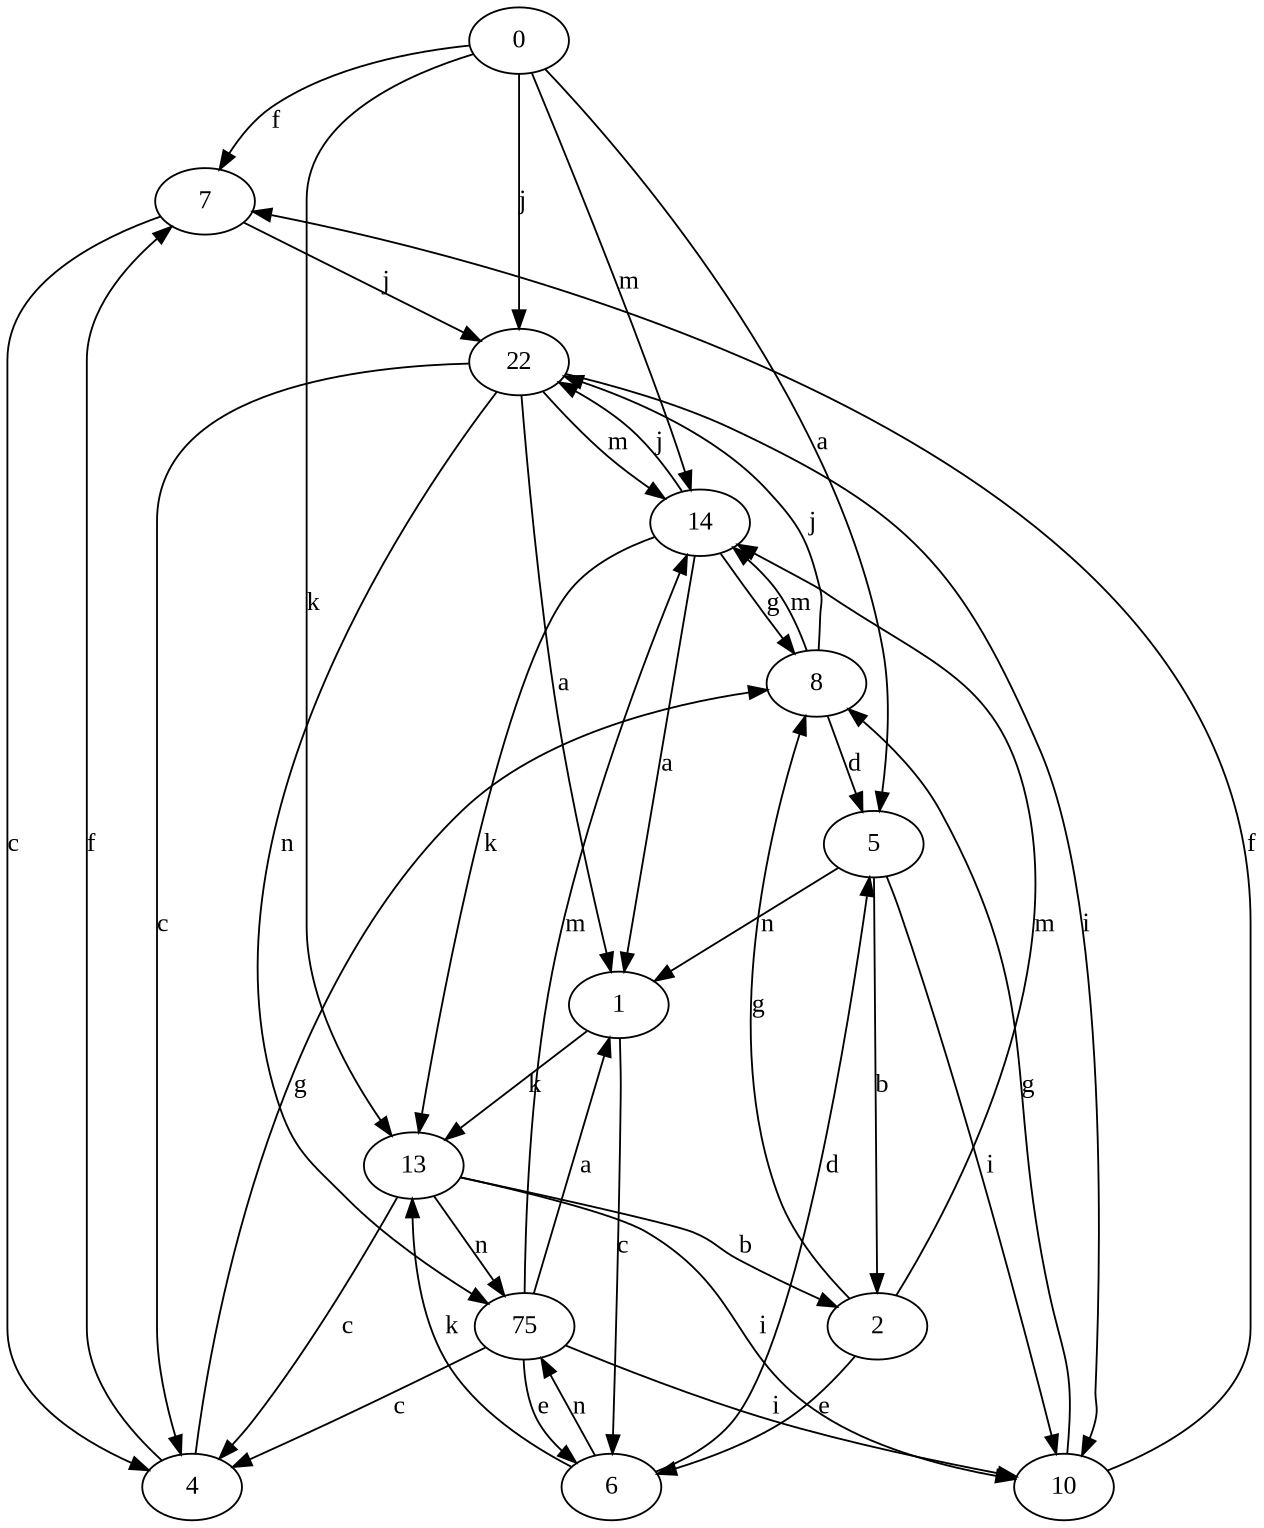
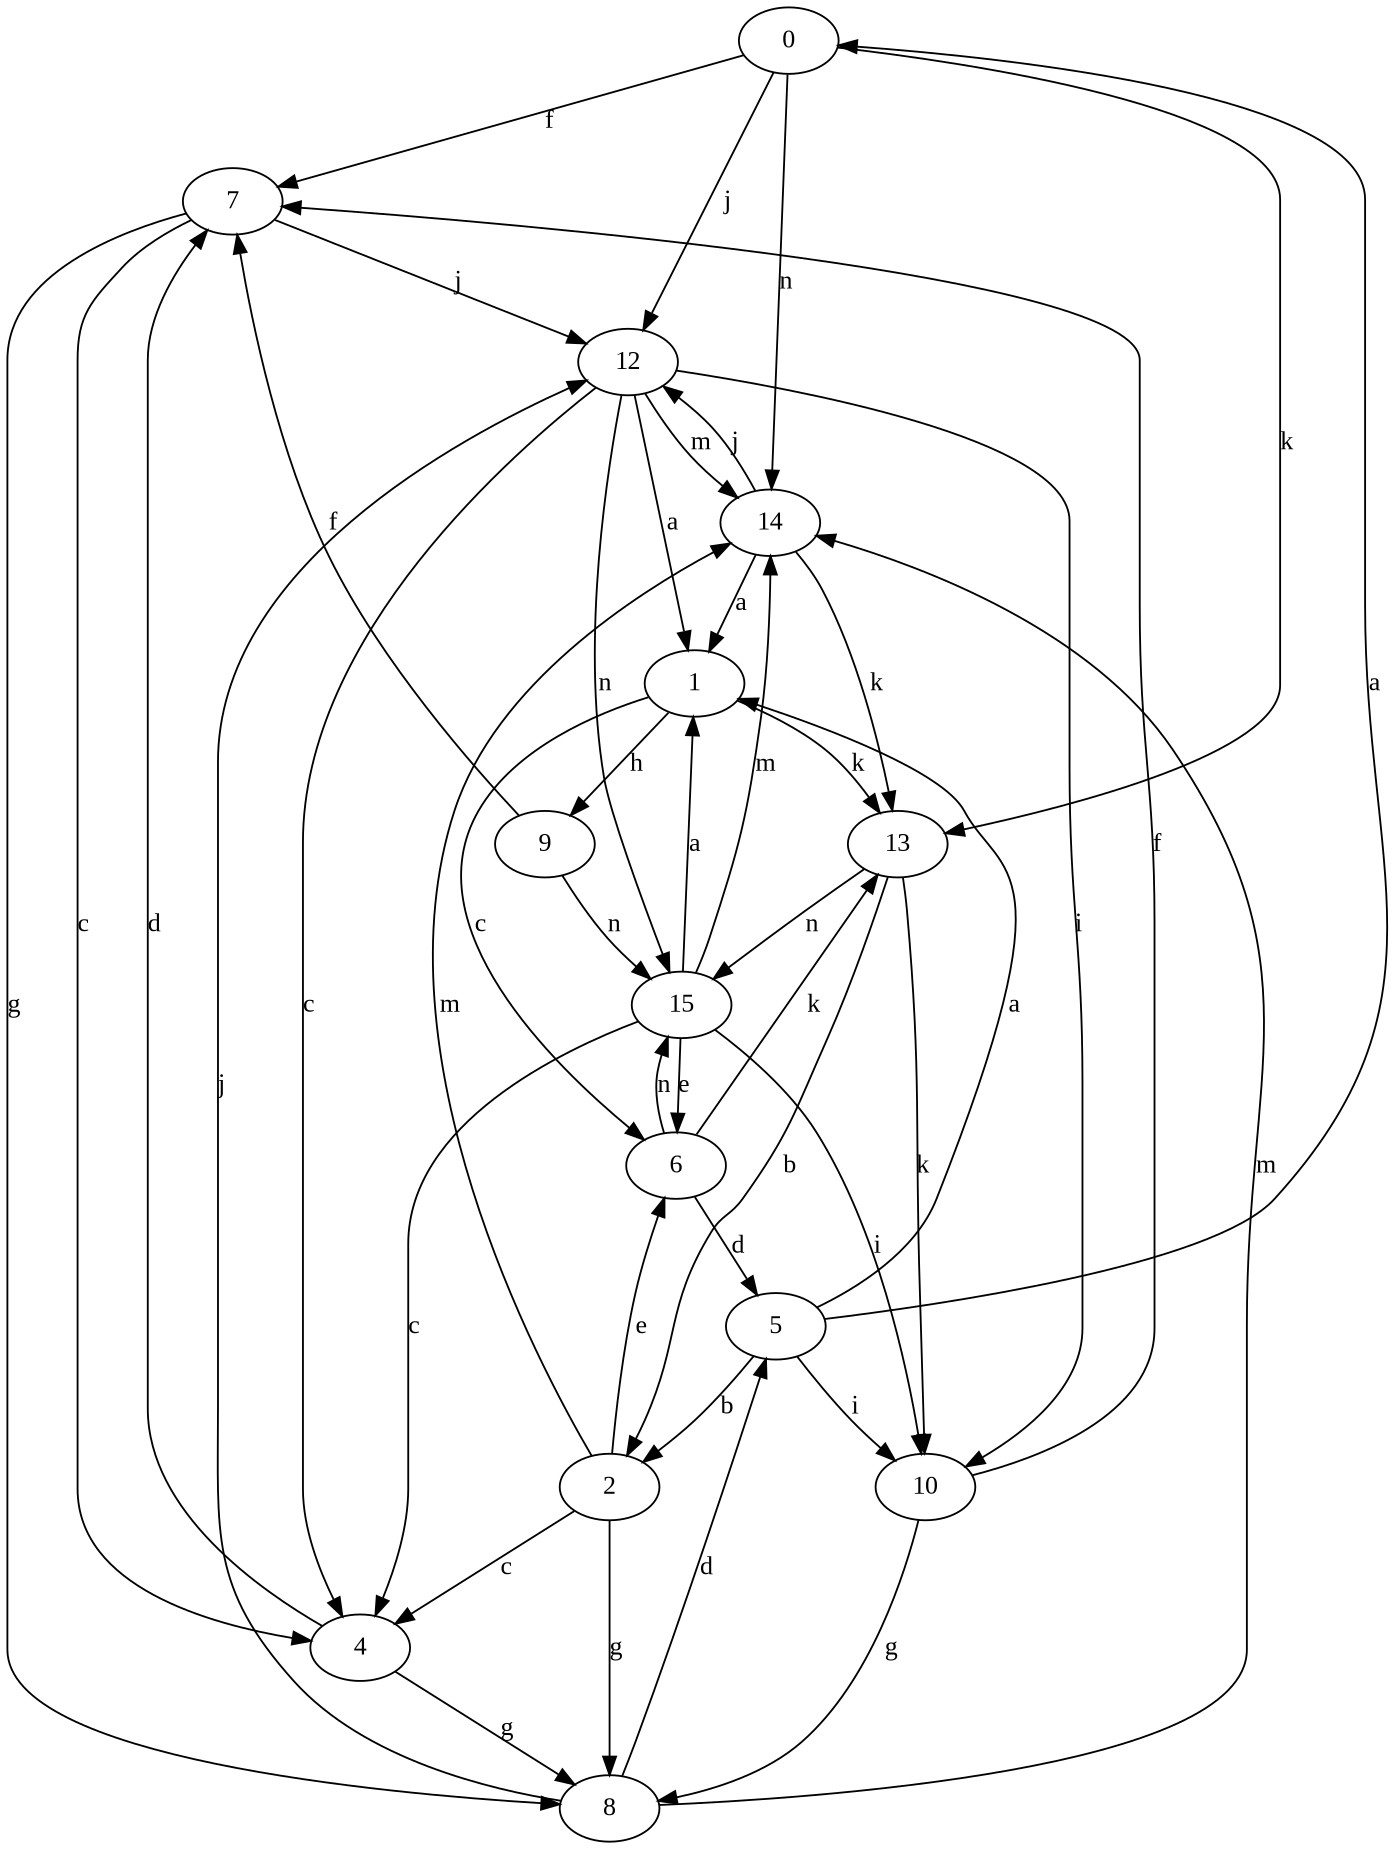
edge "0" -> "14": label "m" -> "n"
node "22": label "22" -> "12"
edge "0" -> "5": reversed
edge "14" -> "8": now "7" -> "8"
edge "4" -> "7": label "f" -> "d"
node "9": added
edge "5" -> "1": label "n" -> "a"
edge "13" -> "4": now "2" -> "4"
node "75": label "75" -> "15"
edge "13" -> "10": label "i" -> "k"
